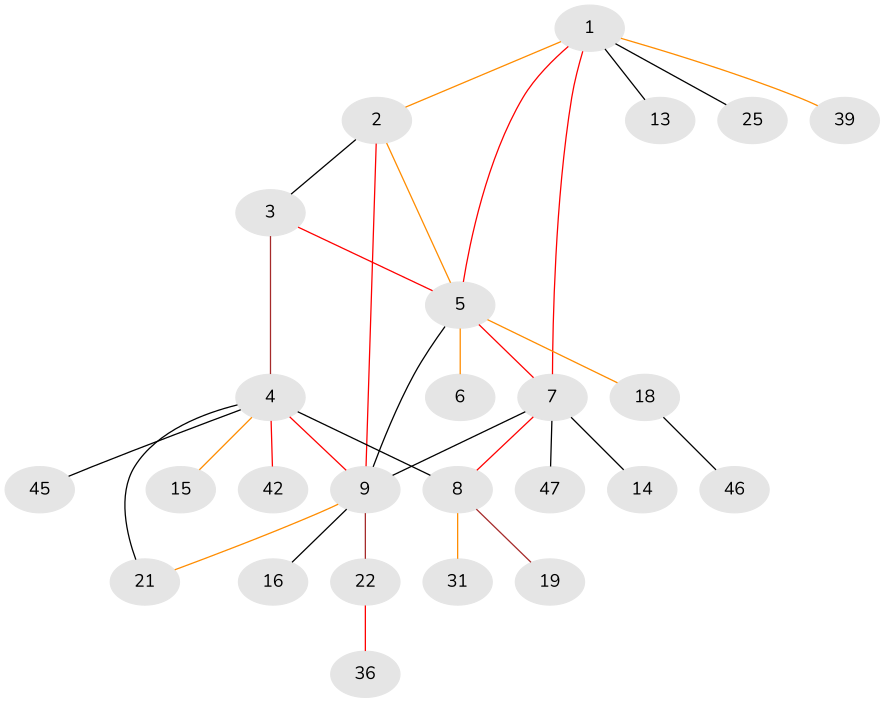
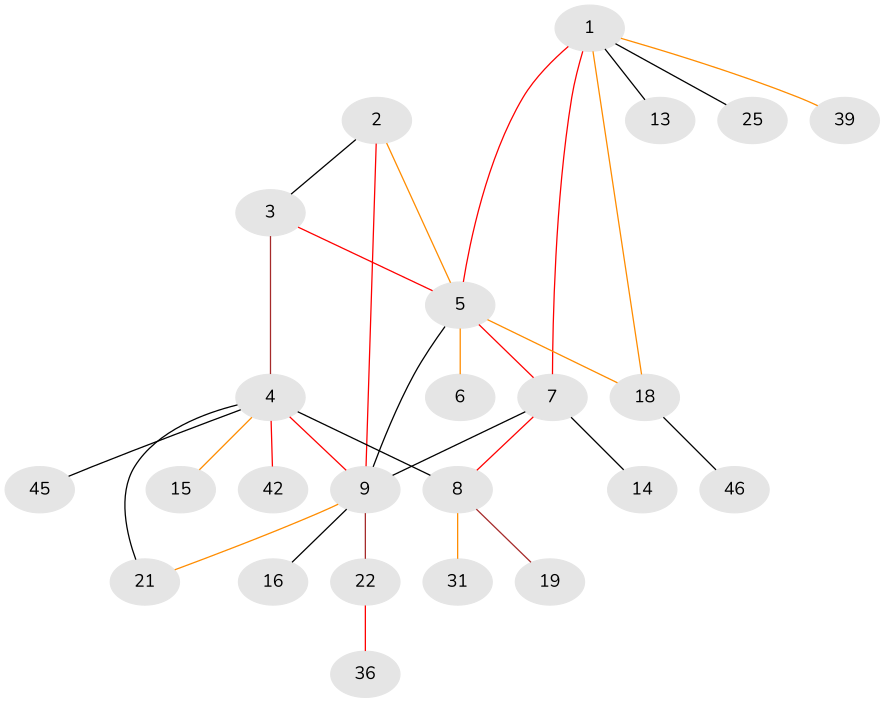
edge "1" -- "2": now "1" -- "18"
node "47": removed
